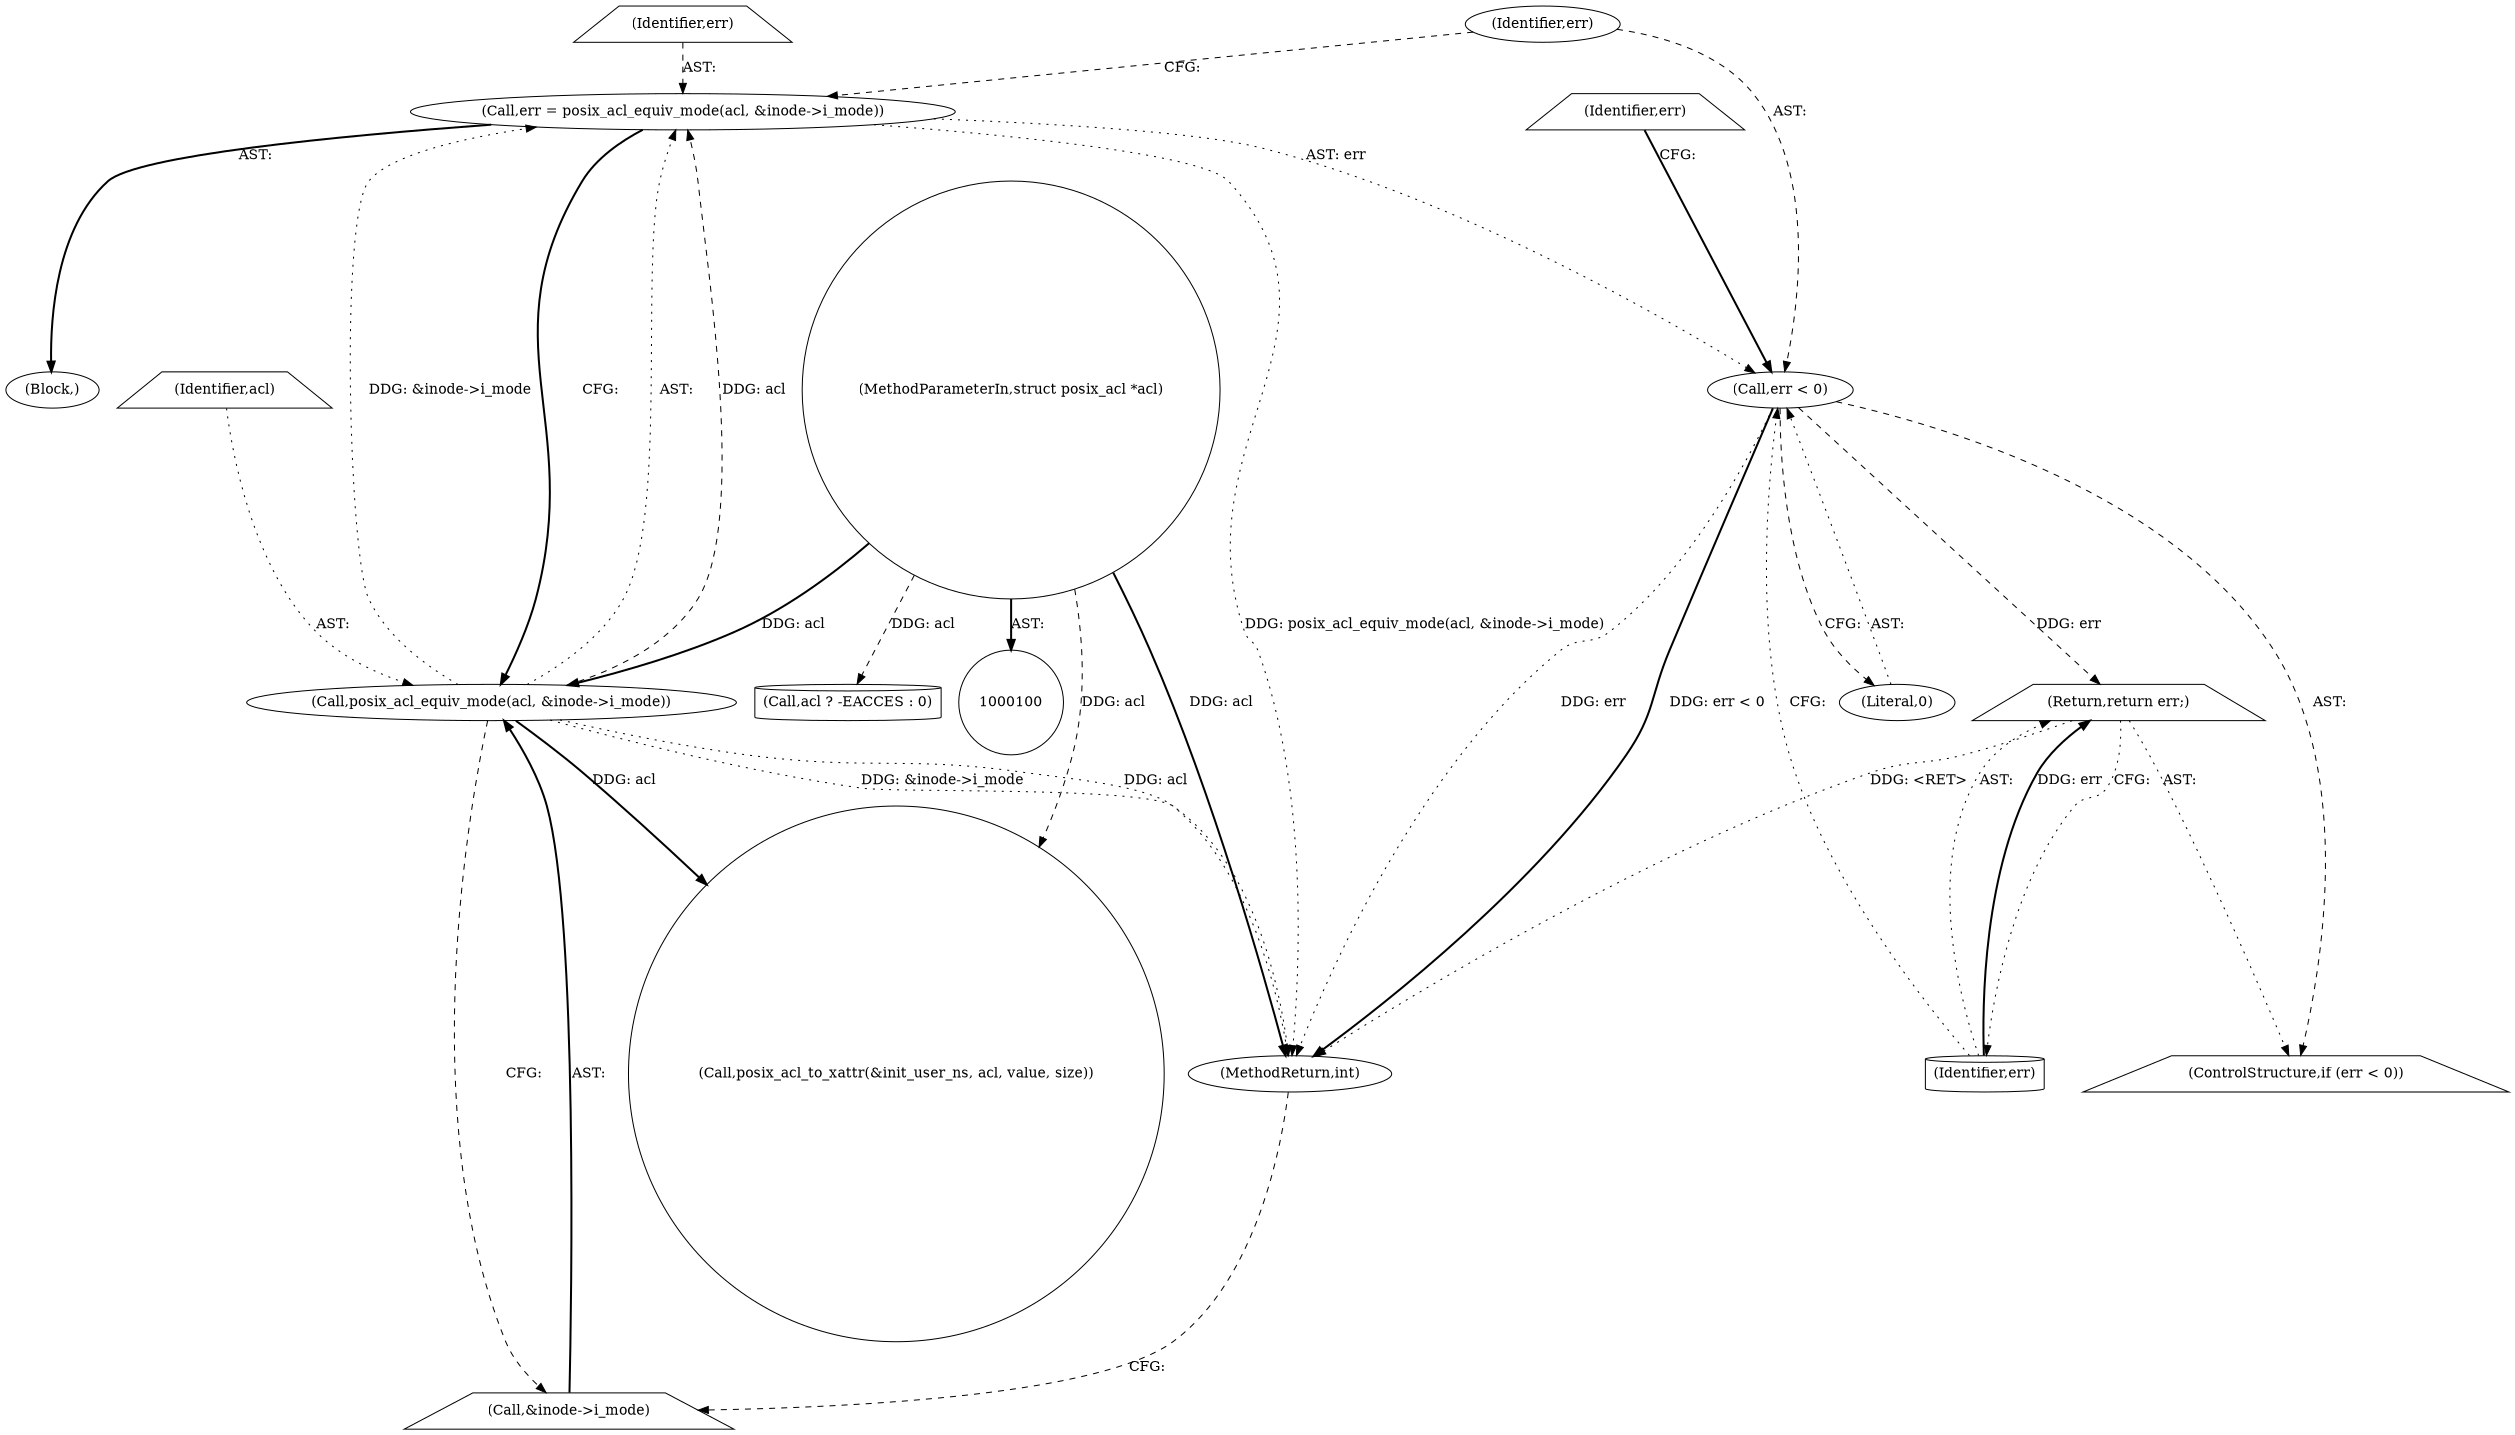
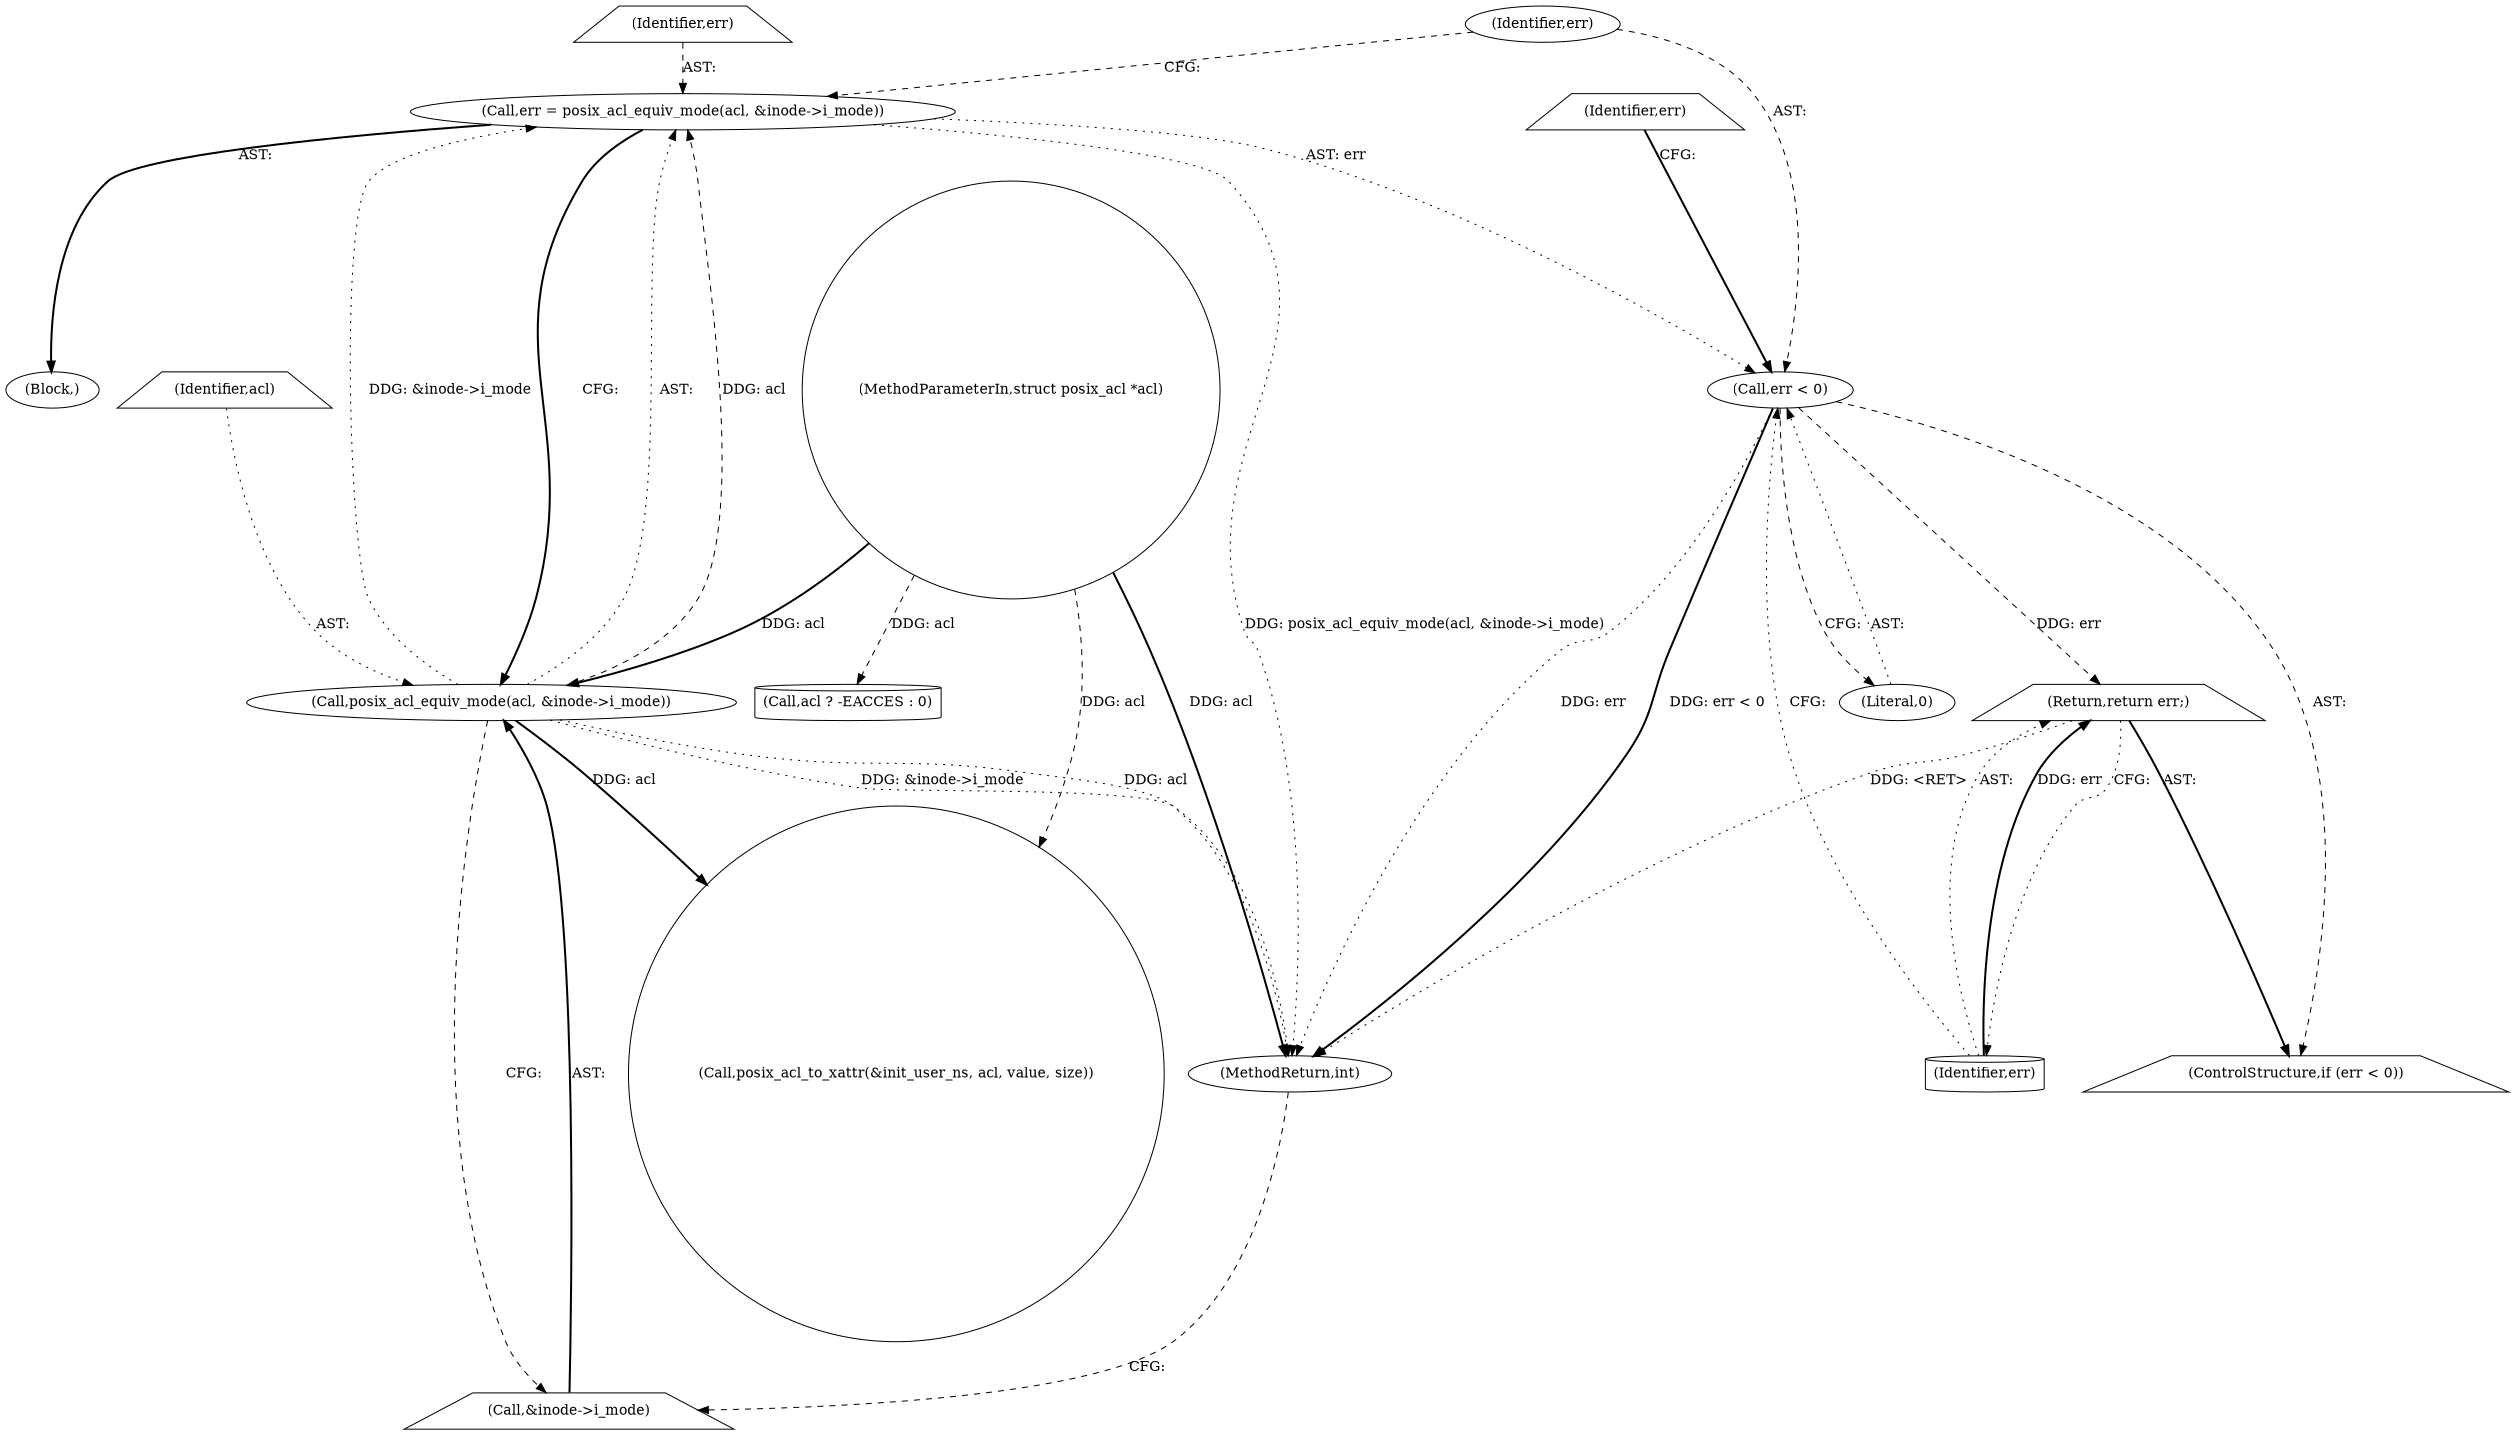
node "1000100": removed
edge "(Return,return err;)" -> "(ControlStructure,if (err < 0))": style dotted -> bold
